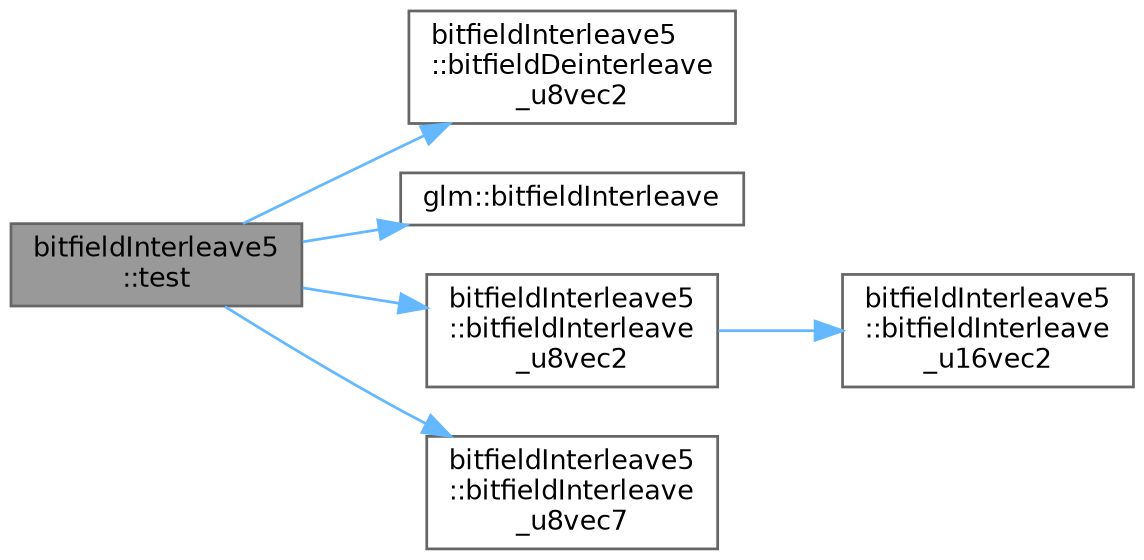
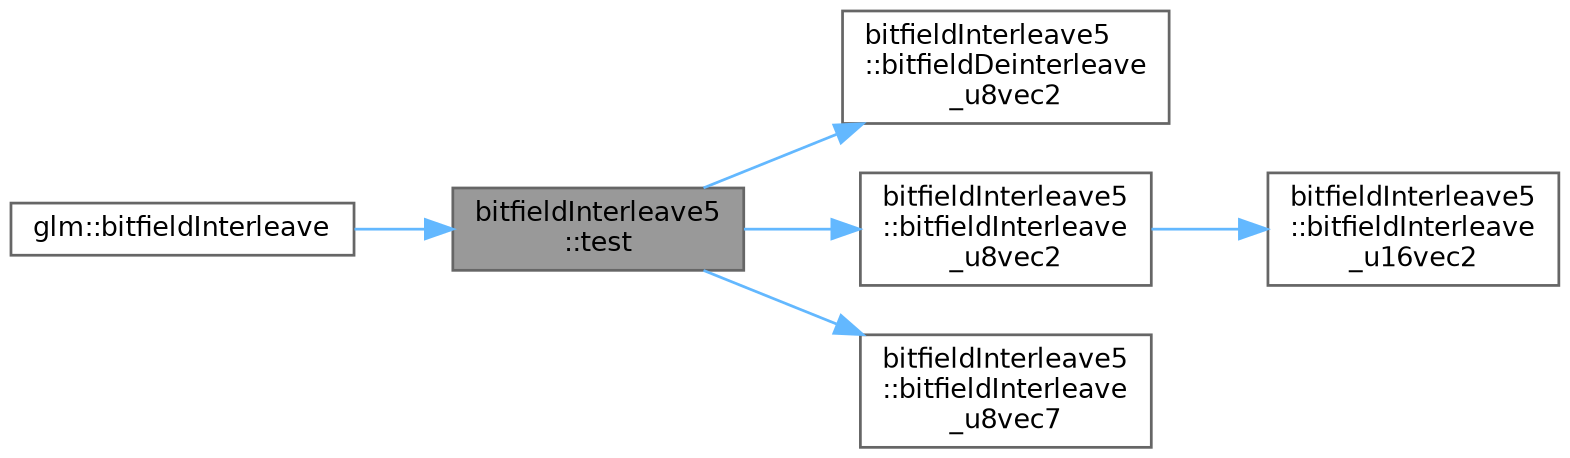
edge "bitfieldInterleave5 ::test" -> "glm::bitfieldInterleave": reversed
